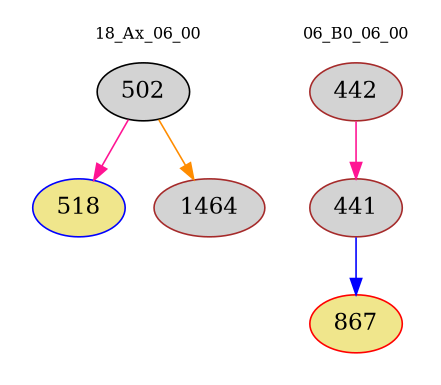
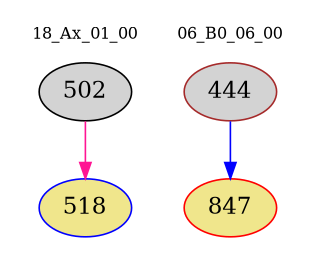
cluster "18_Ax_06_00": label "18_Ax_06_00" -> "18_Ax_01_00"
node "442": removed
node "1464": removed
node "441": label "441" -> "444"
node "867": label "867" -> "847"
